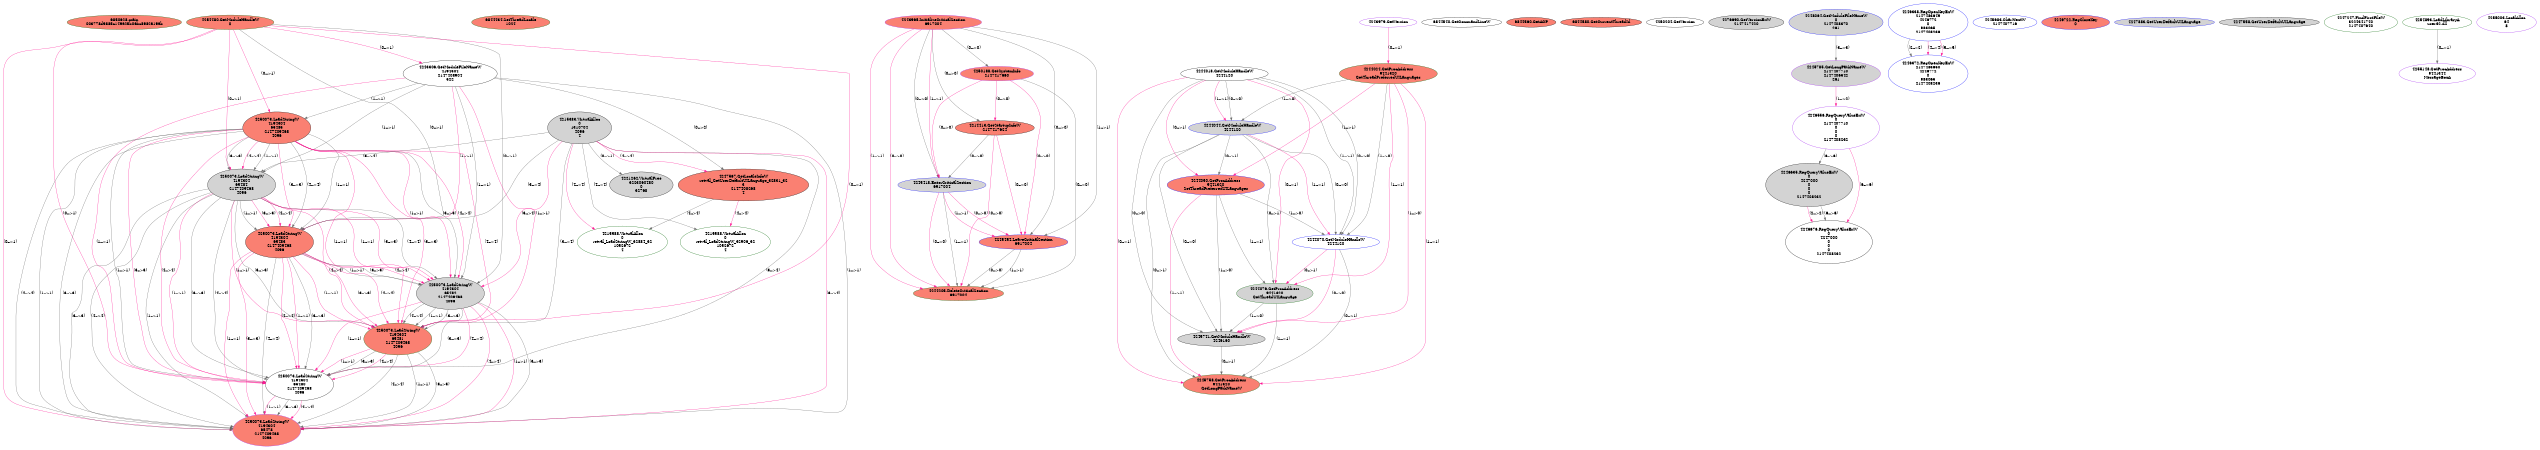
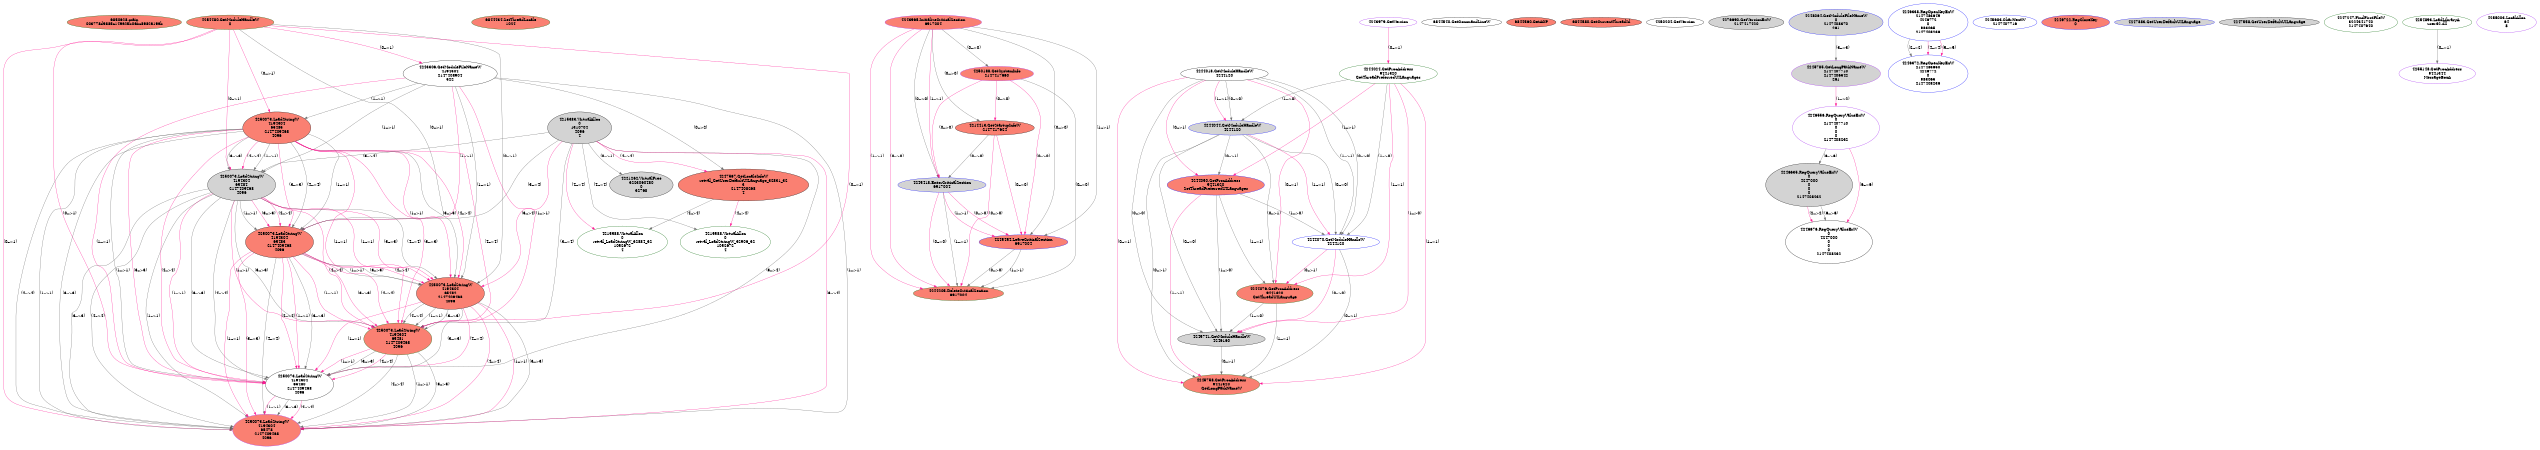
node "4244024.GetProcAddress 9441320 GetThreadPreferredUILanguages": fillcolor salmon -> white
node "4250073.LoadStringW 4194304 65482 2147409468 4096": fillcolor lightgrey -> salmon
node "4244076.GetProcAddress 9441320 GetThreadUILanguage": fillcolor lightgrey -> salmon
